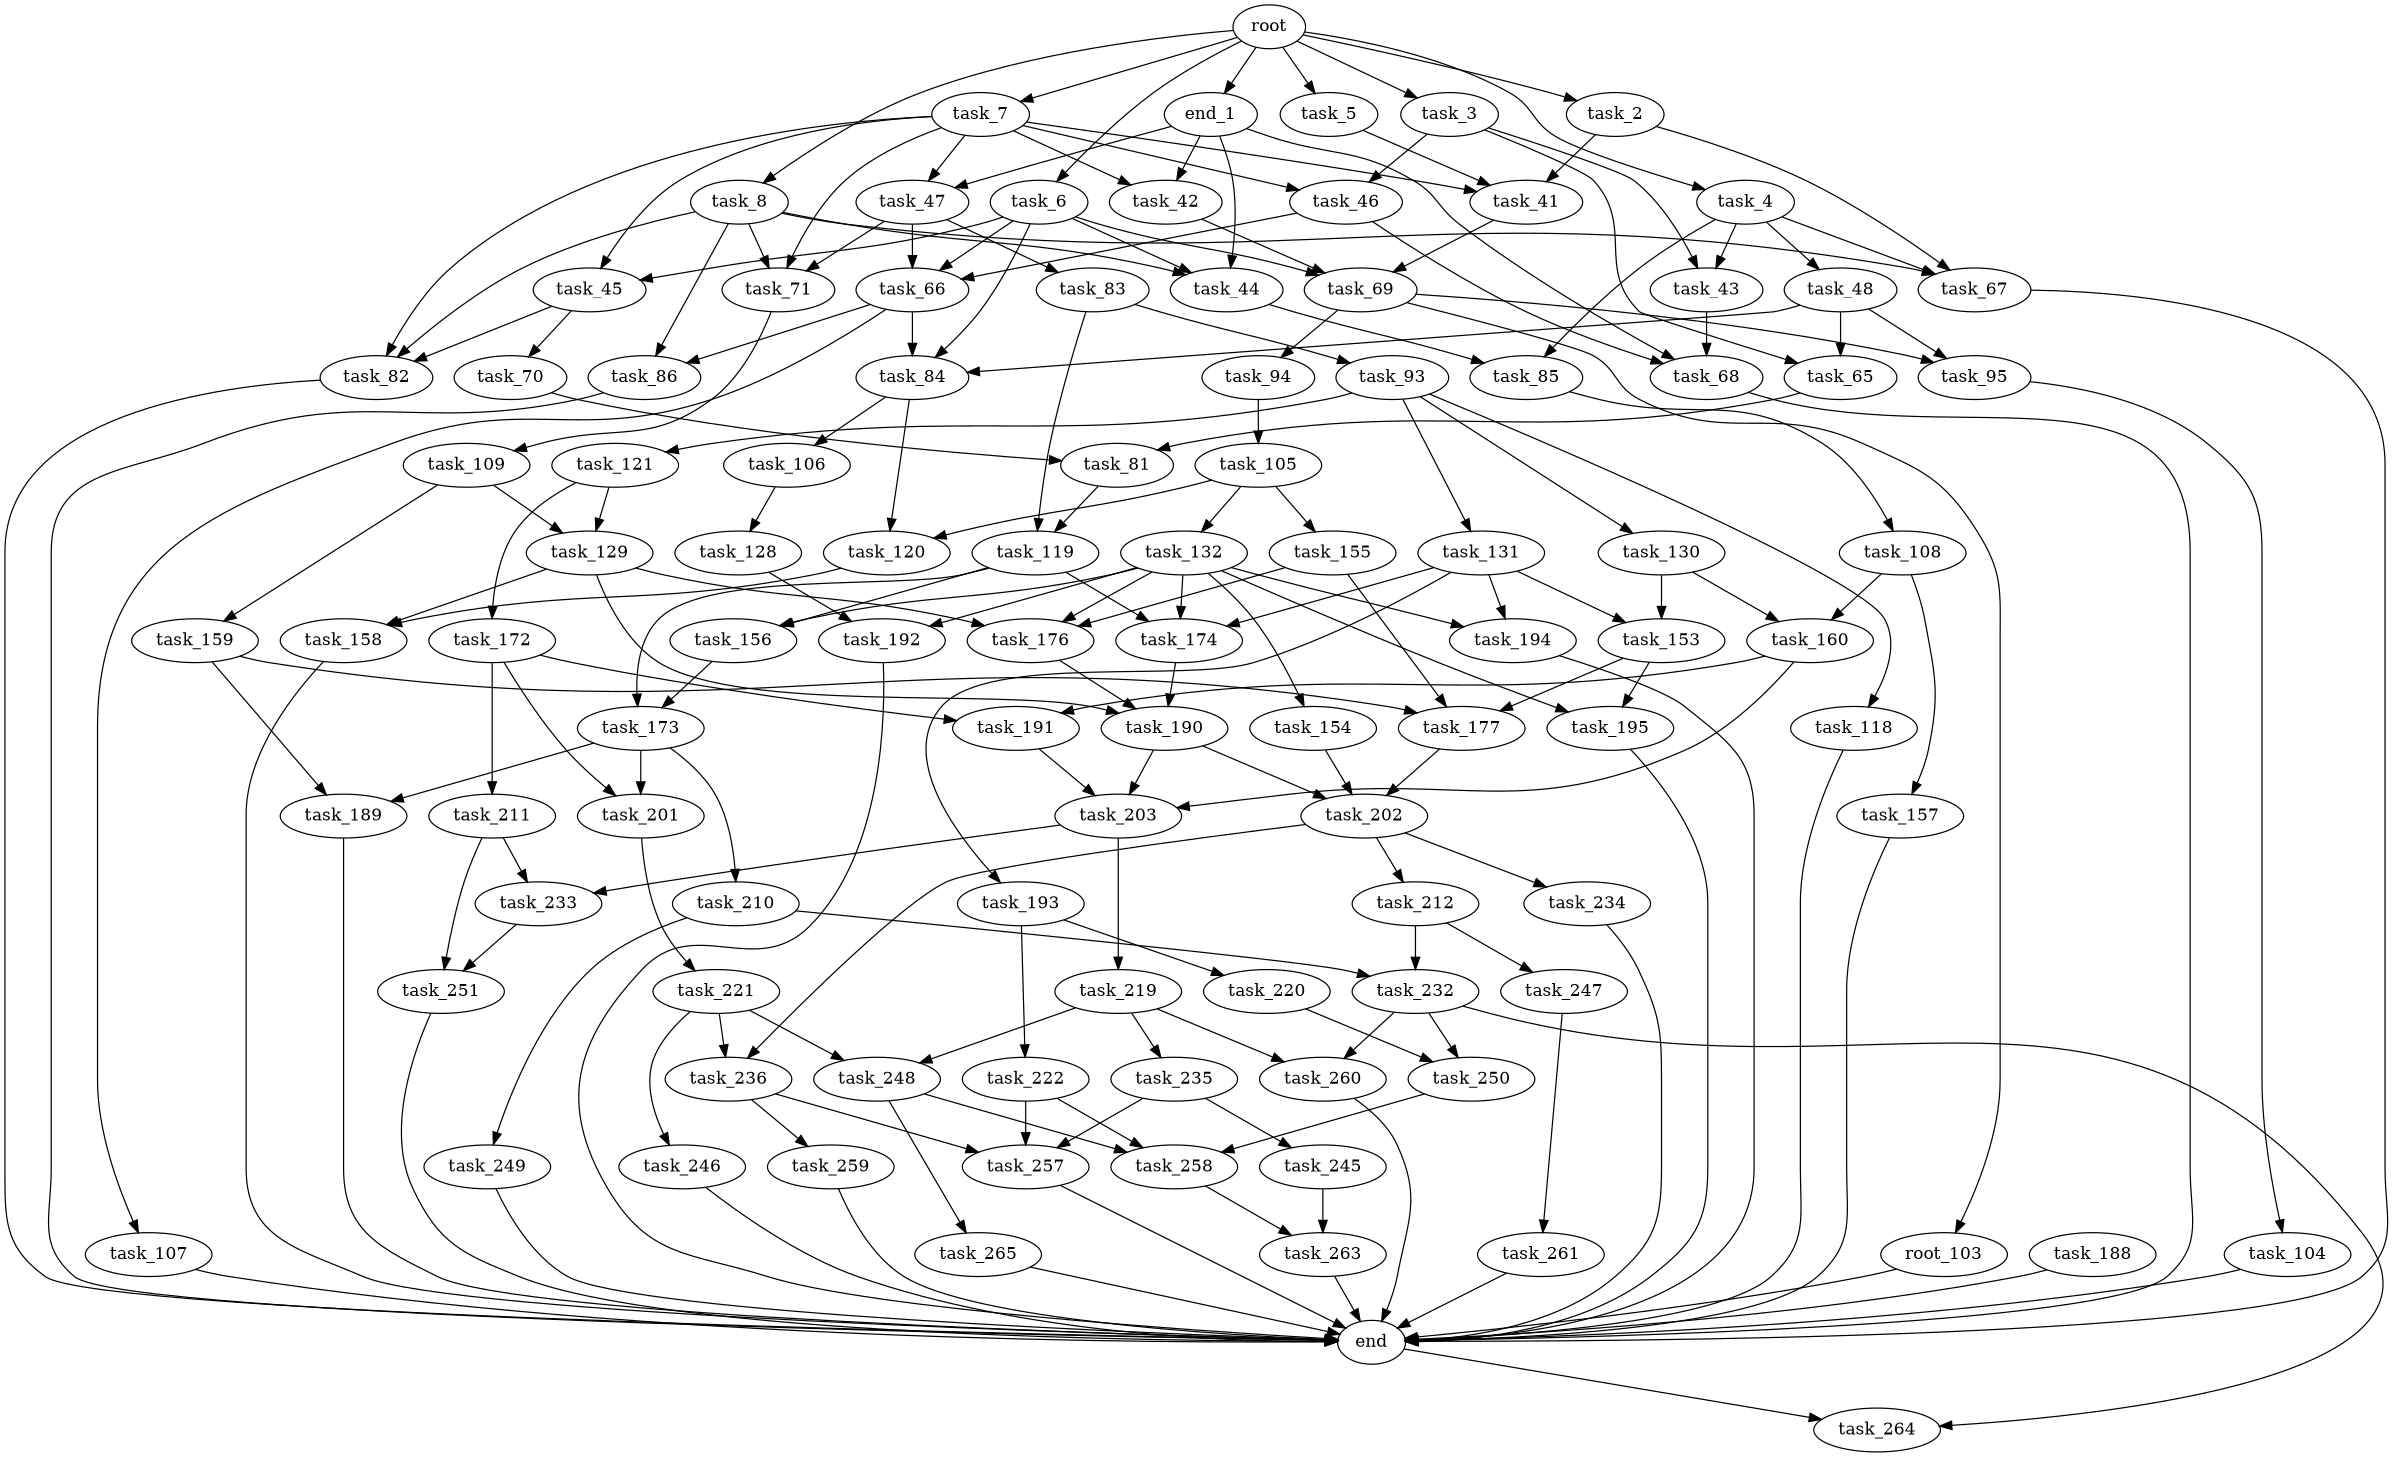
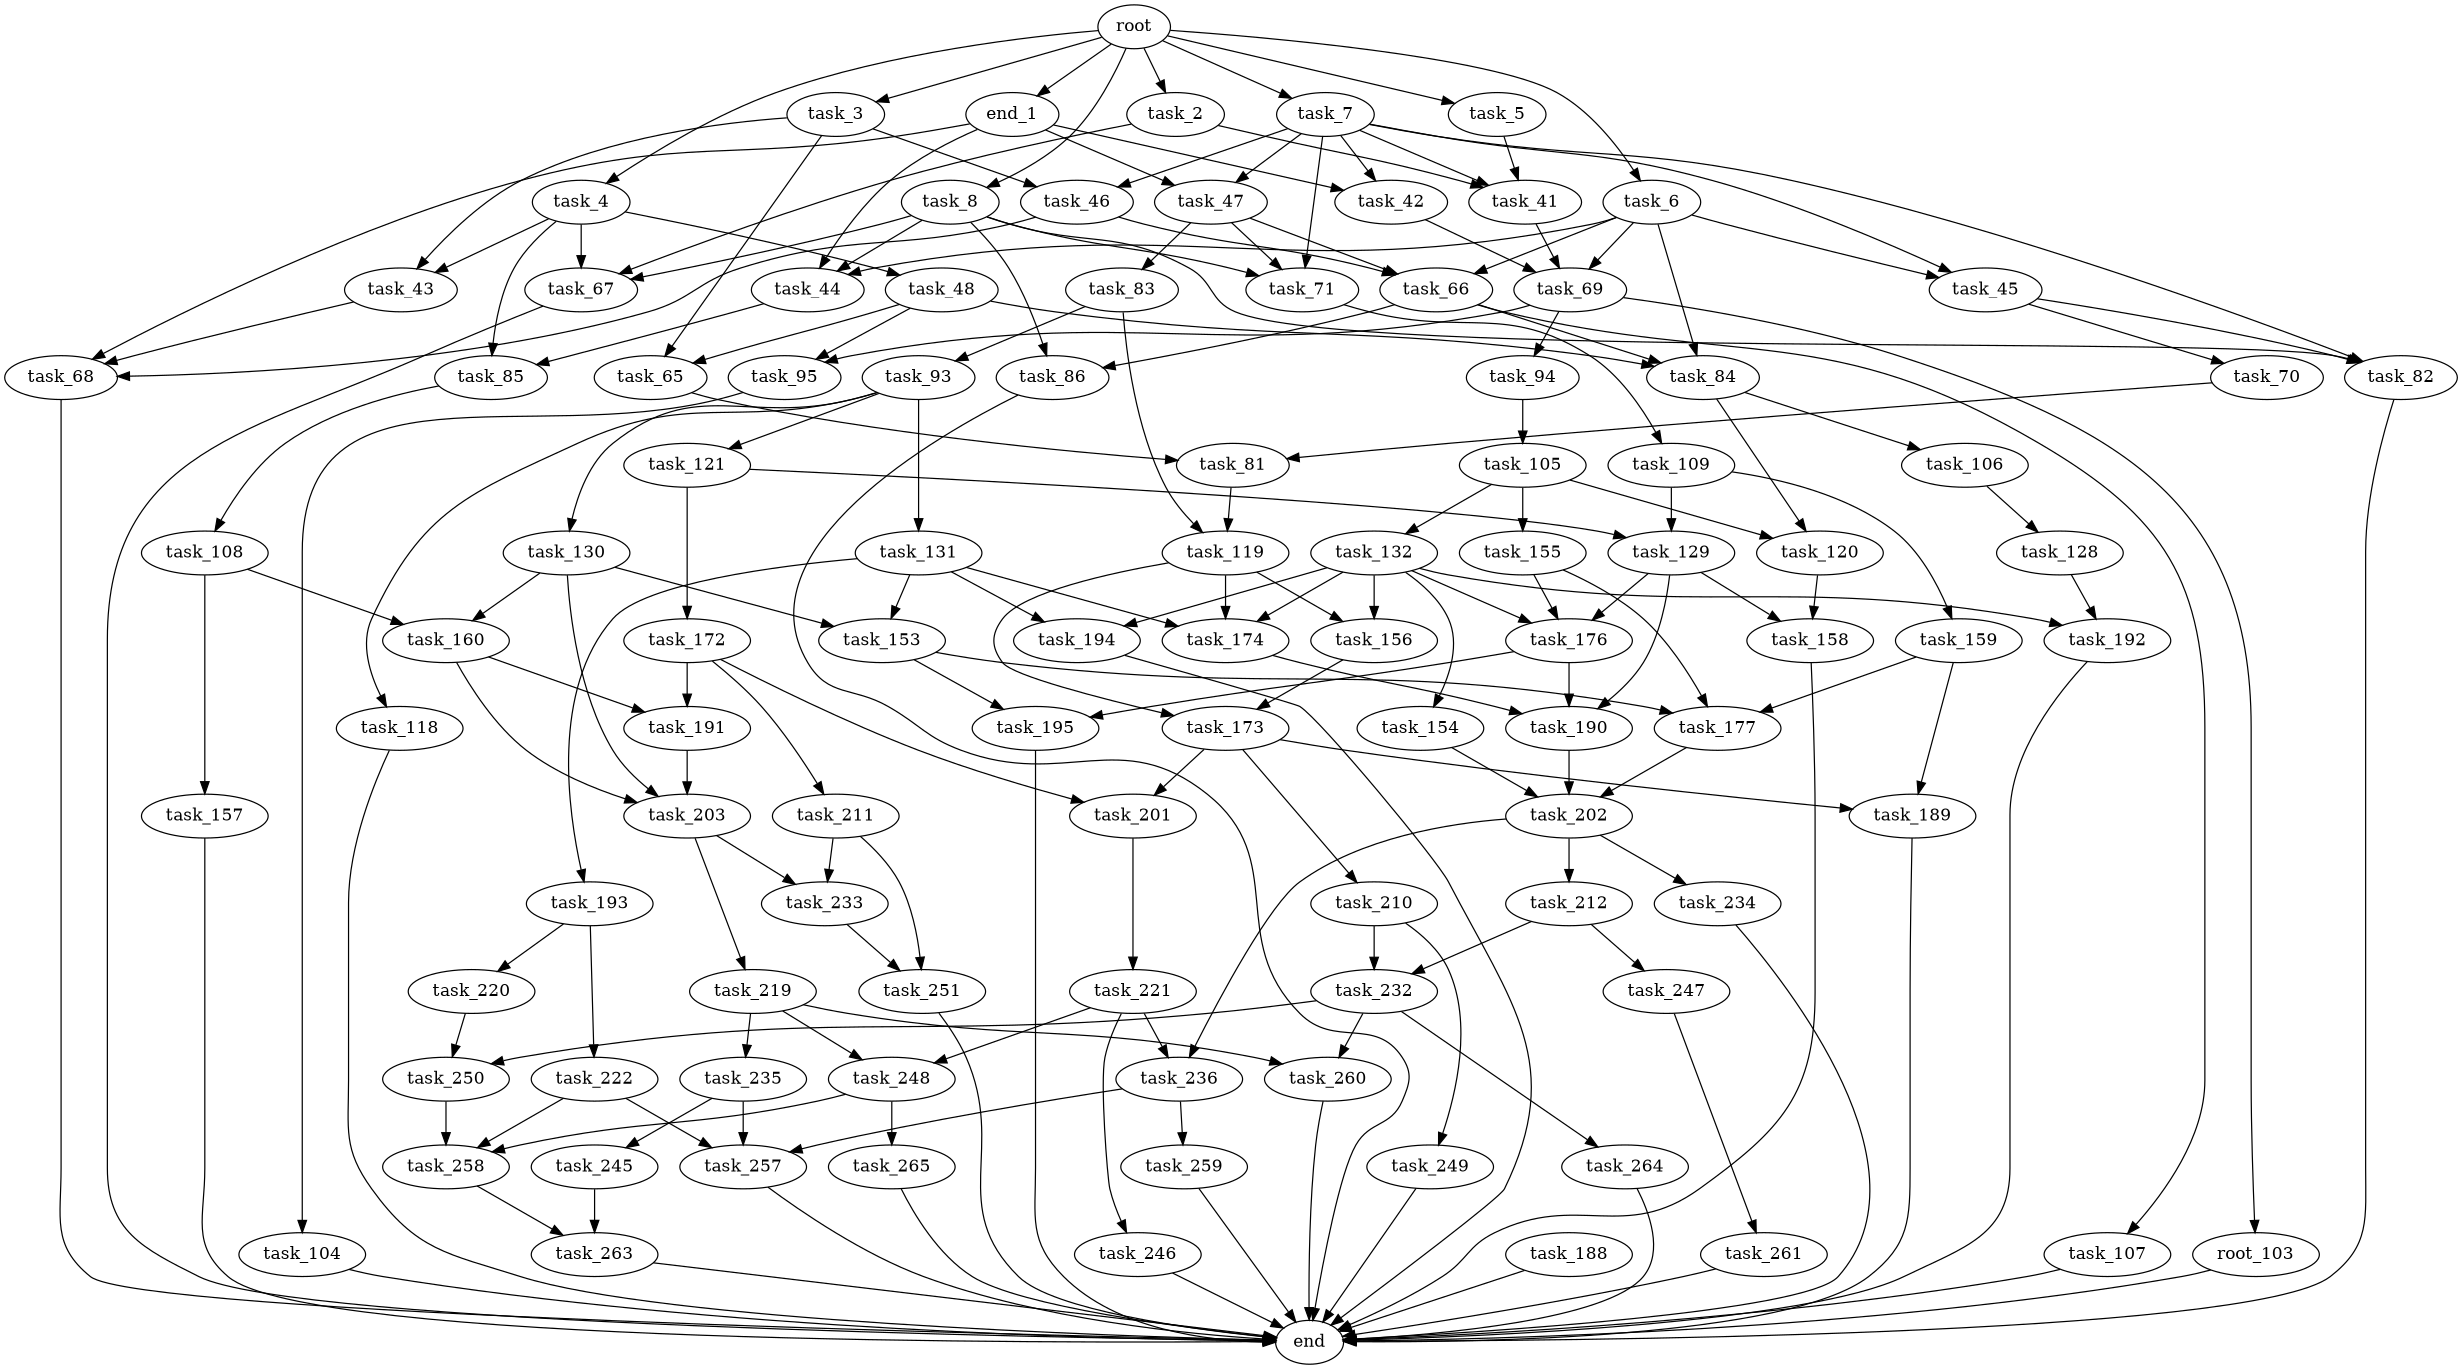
edge "task_132" -> "task_195": now "task_176" -> "task_195"
edge "task_190" -> "task_203": now "task_130" -> "task_203"
edge "end" -> "task_264": reversed
